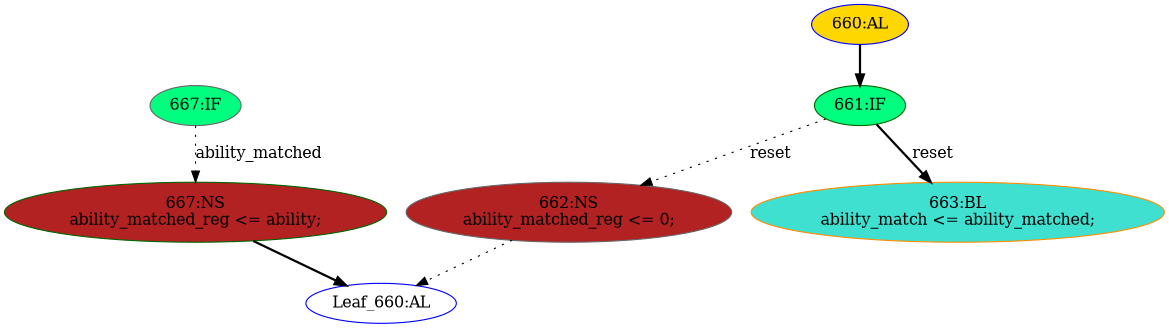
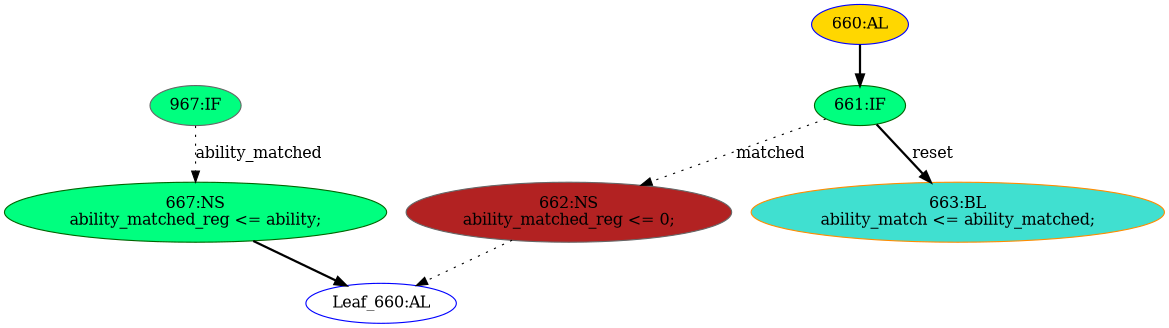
node "667:IF": label "667:IF" -> "967:IF"
edge "661:IF" -> "662:NS ability_matched_reg <= 0;": label "reset" -> "matched"
node "667:NS ability_matched_reg <= ability;": fillcolor firebrick -> springgreen
